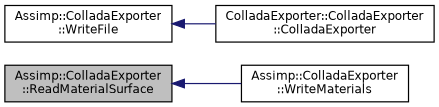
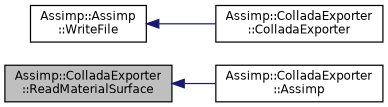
node "Assimp::ColladaExporter ::WriteFile": label "Assimp::ColladaExporter ::WriteFile" -> "Assimp::Assimp ::WriteFile"
node "ColladaExporter::ColladaExporter ::ColladaExporter": label "ColladaExporter::ColladaExporter ::ColladaExporter" -> "Assimp::ColladaExporter ::ColladaExporter"
node "Assimp::ColladaExporter ::WriteMaterials": label "Assimp::ColladaExporter ::WriteMaterials" -> "Assimp::ColladaExporter ::Assimp"
